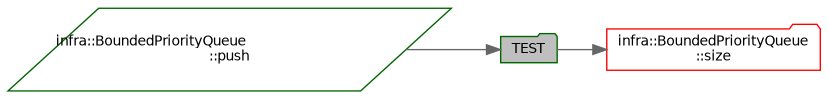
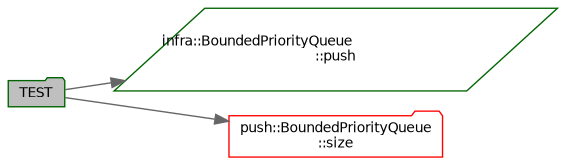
edge "infra::BoundedPriorityQueue ::push" -> "TEST": reversed
node "infra::BoundedPriorityQueue ::size": label "infra::BoundedPriorityQueue ::size" -> "push::BoundedPriorityQueue ::size"
